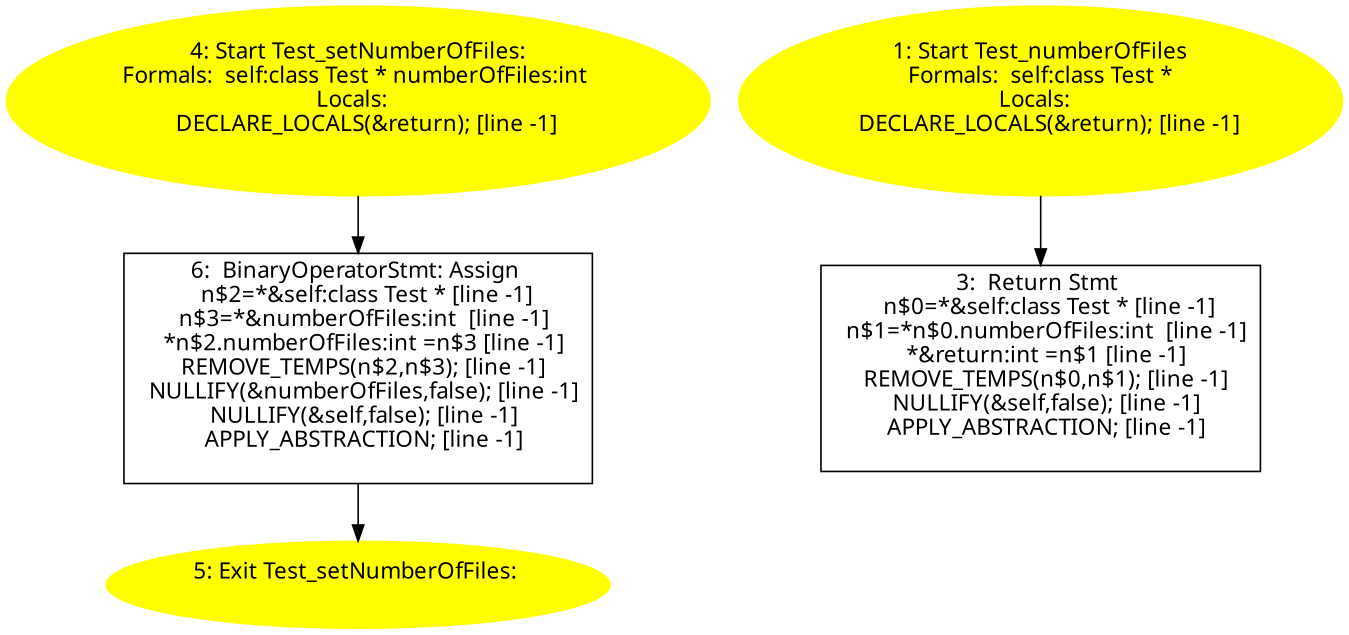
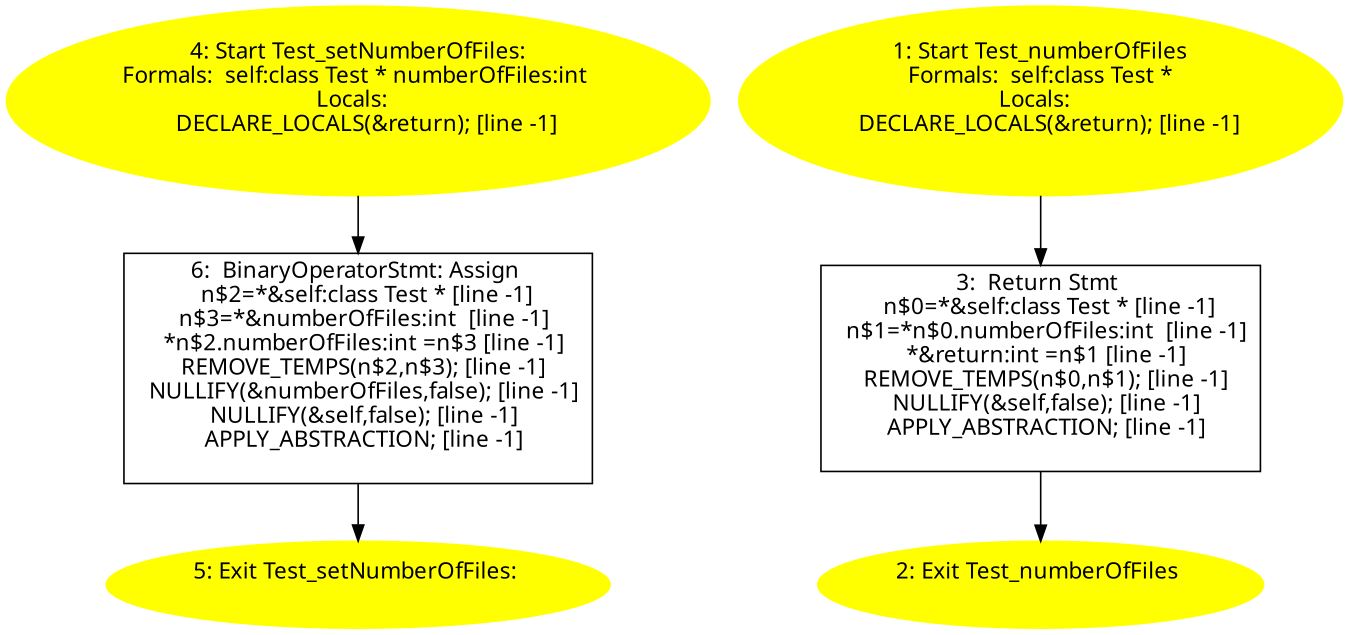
node "2: Exit Test_numberOfFiles": added
